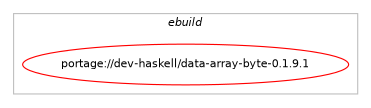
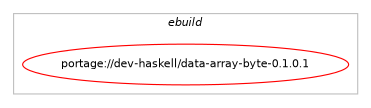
node "portage://dev-haskell/data-array-byte-0.1.9.1": label "portage://dev-haskell/data-array-byte-0.1.9.1" -> "portage://dev-haskell/data-array-byte-0.1.0.1"
